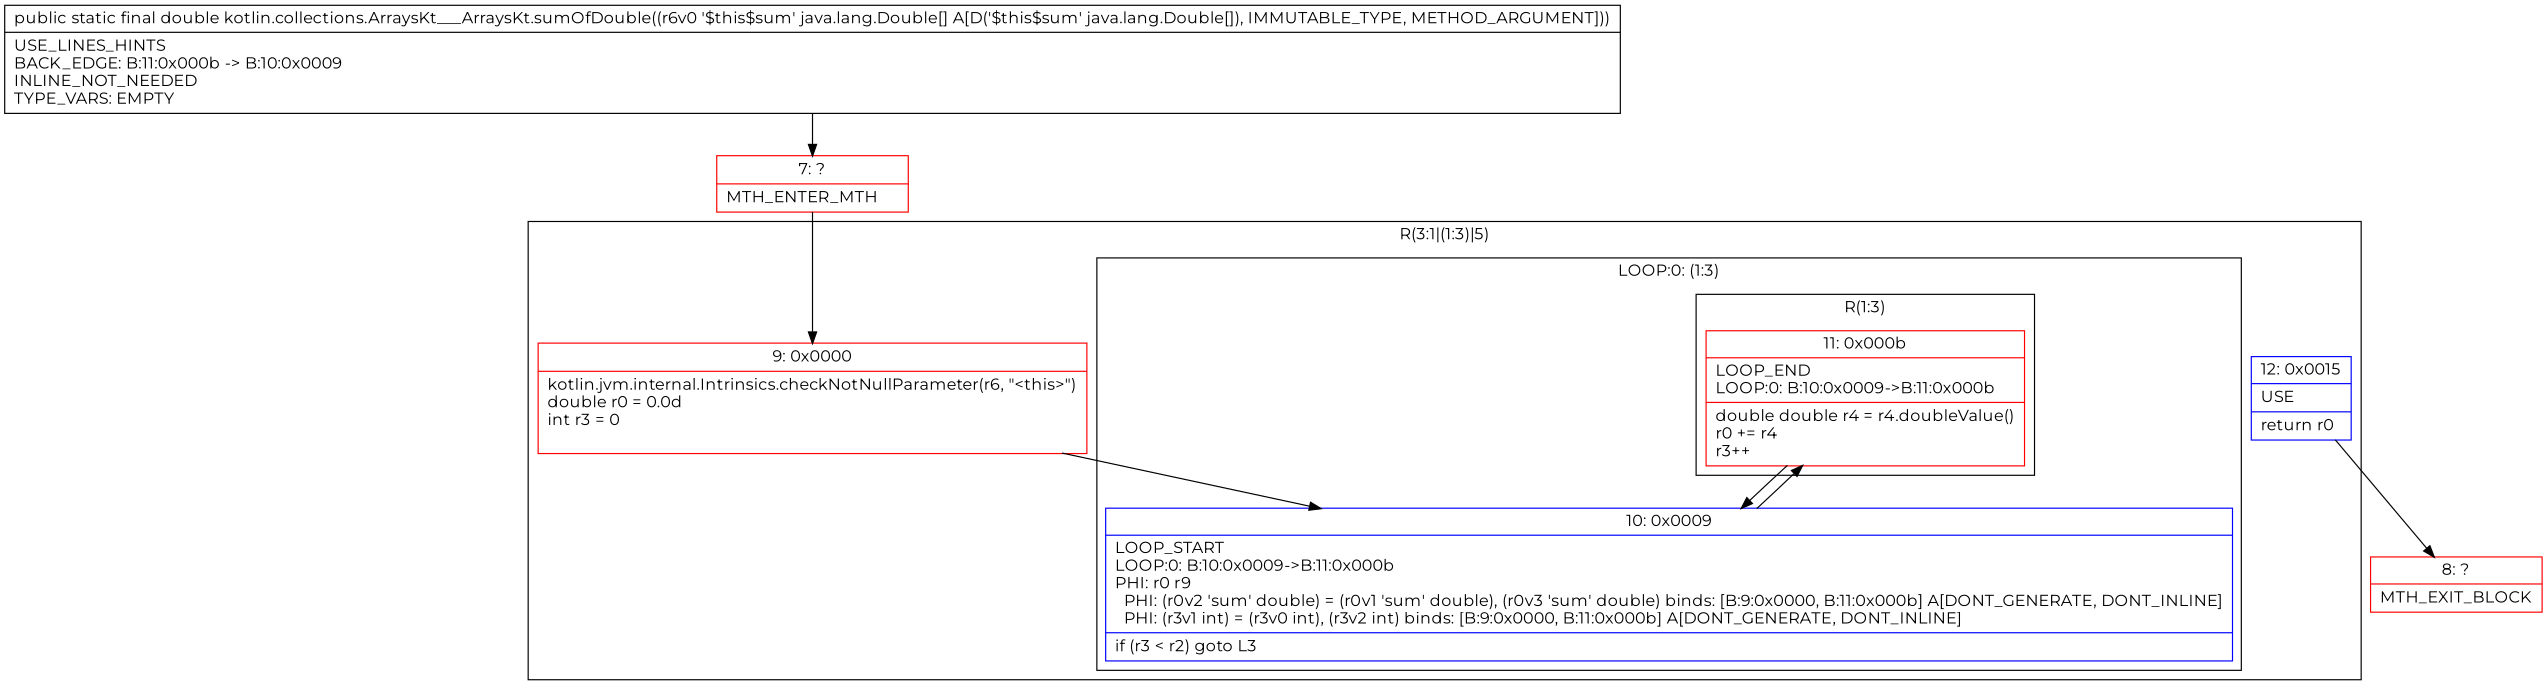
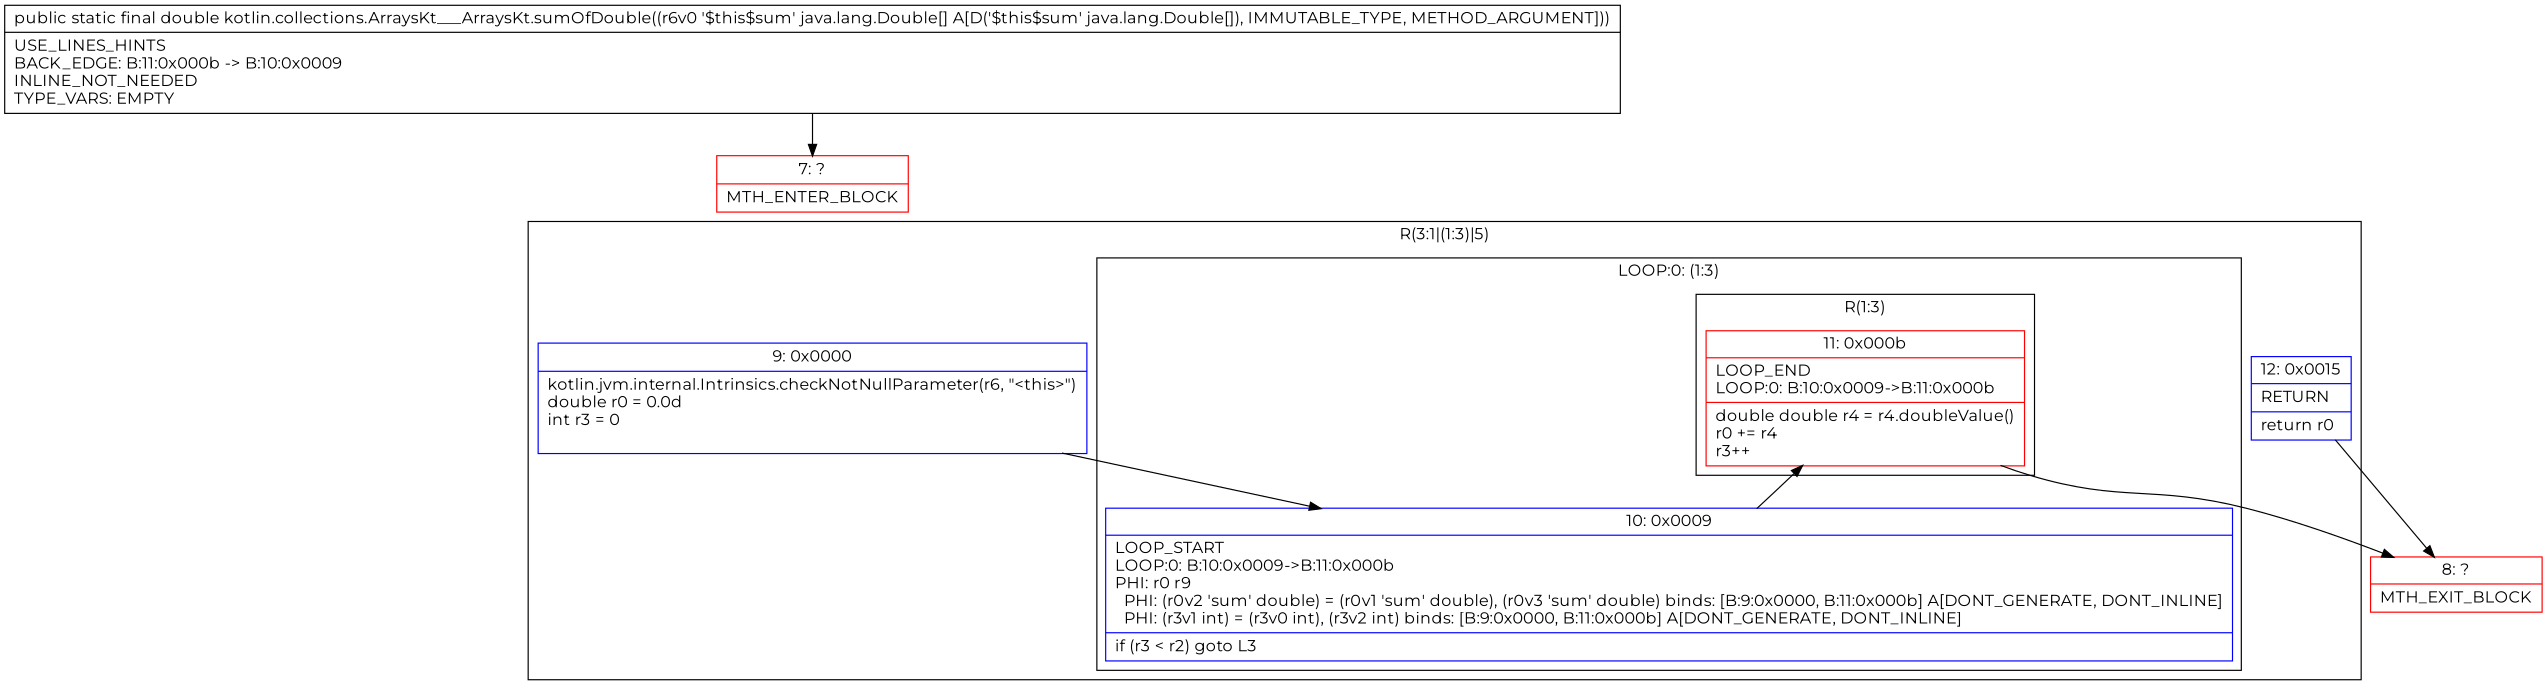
node "7: ?": text "MTH_ENTER_MTH" -> "MTH_ENTER_BLOCK"
edge "7: ?" -> "9: 0x0000": removed
node "12: 0x0015": text "USE" -> "RETURN"
node "9: 0x0000": color red -> blue
edge "11: 0x000b" -> "10: 0x0009": now "11: 0x000b" -> "8: ?"
